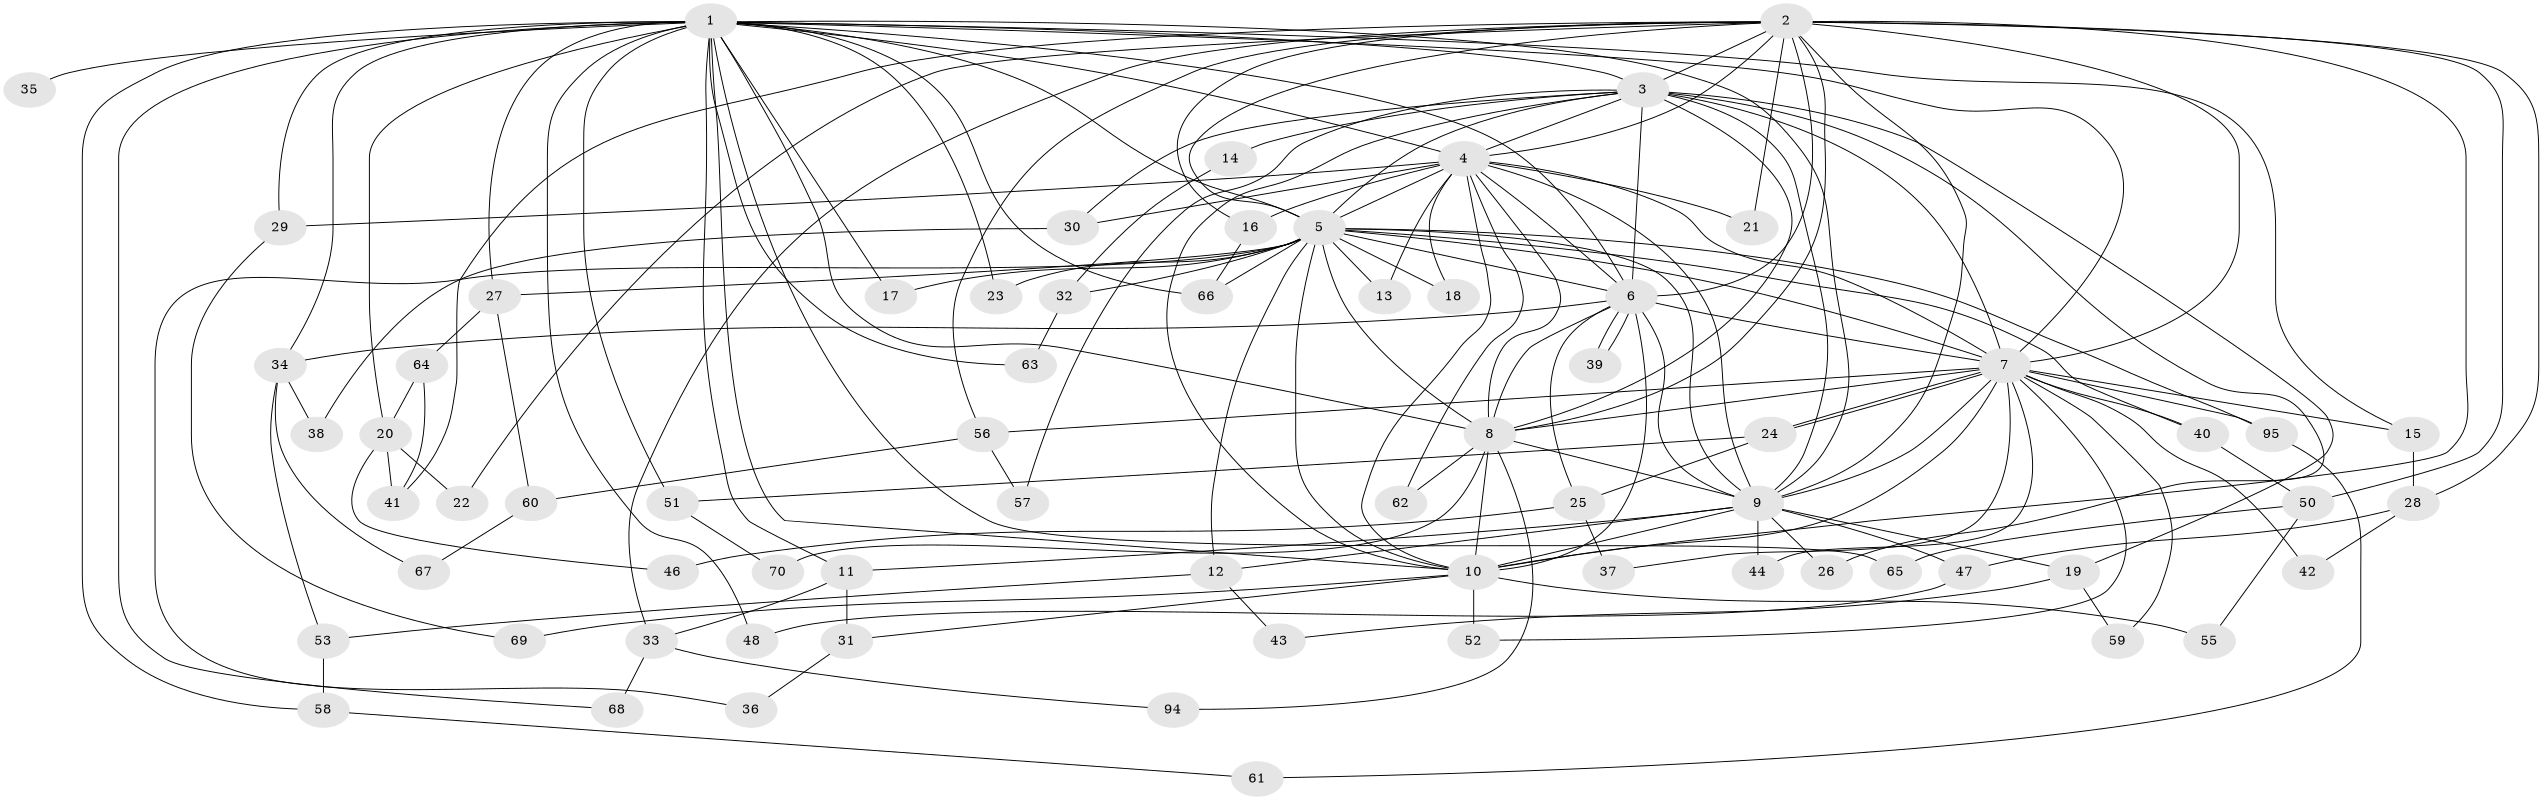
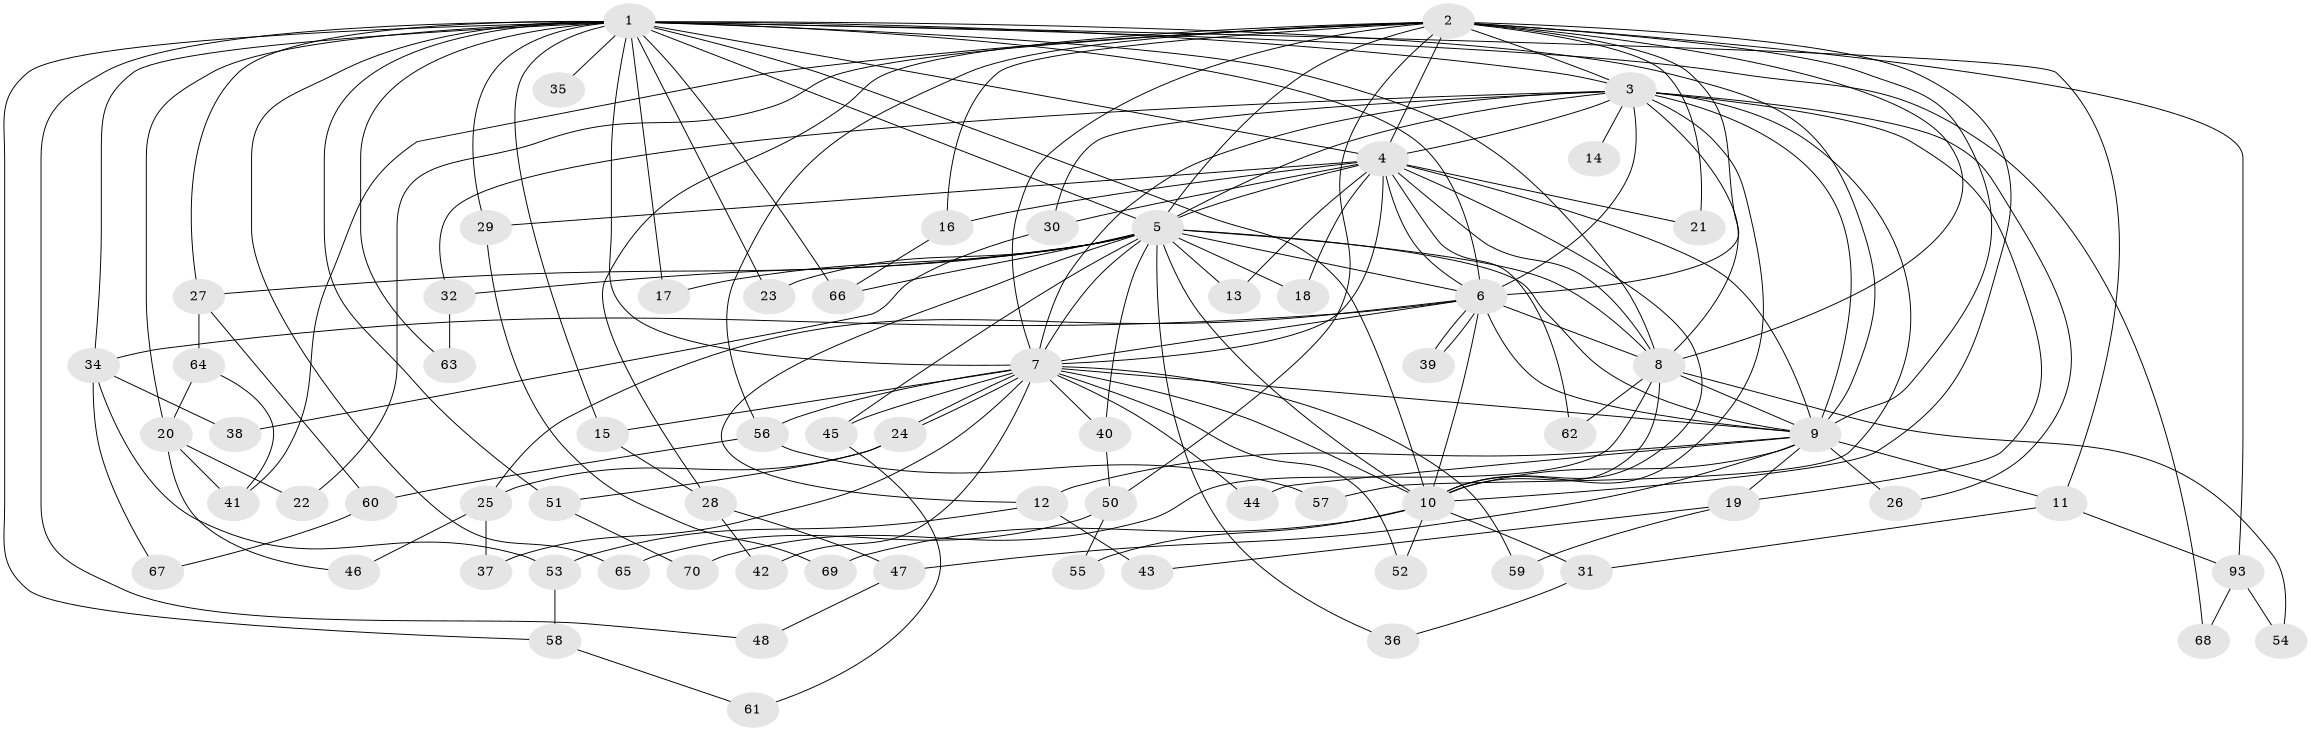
edge "14" -- "32": now "3" -- "32"
edge "7" -- "8": removed
node "95": label "95" -> "45"
node "33": label "33" -> "93"
node "94": label "94" -> "54"
